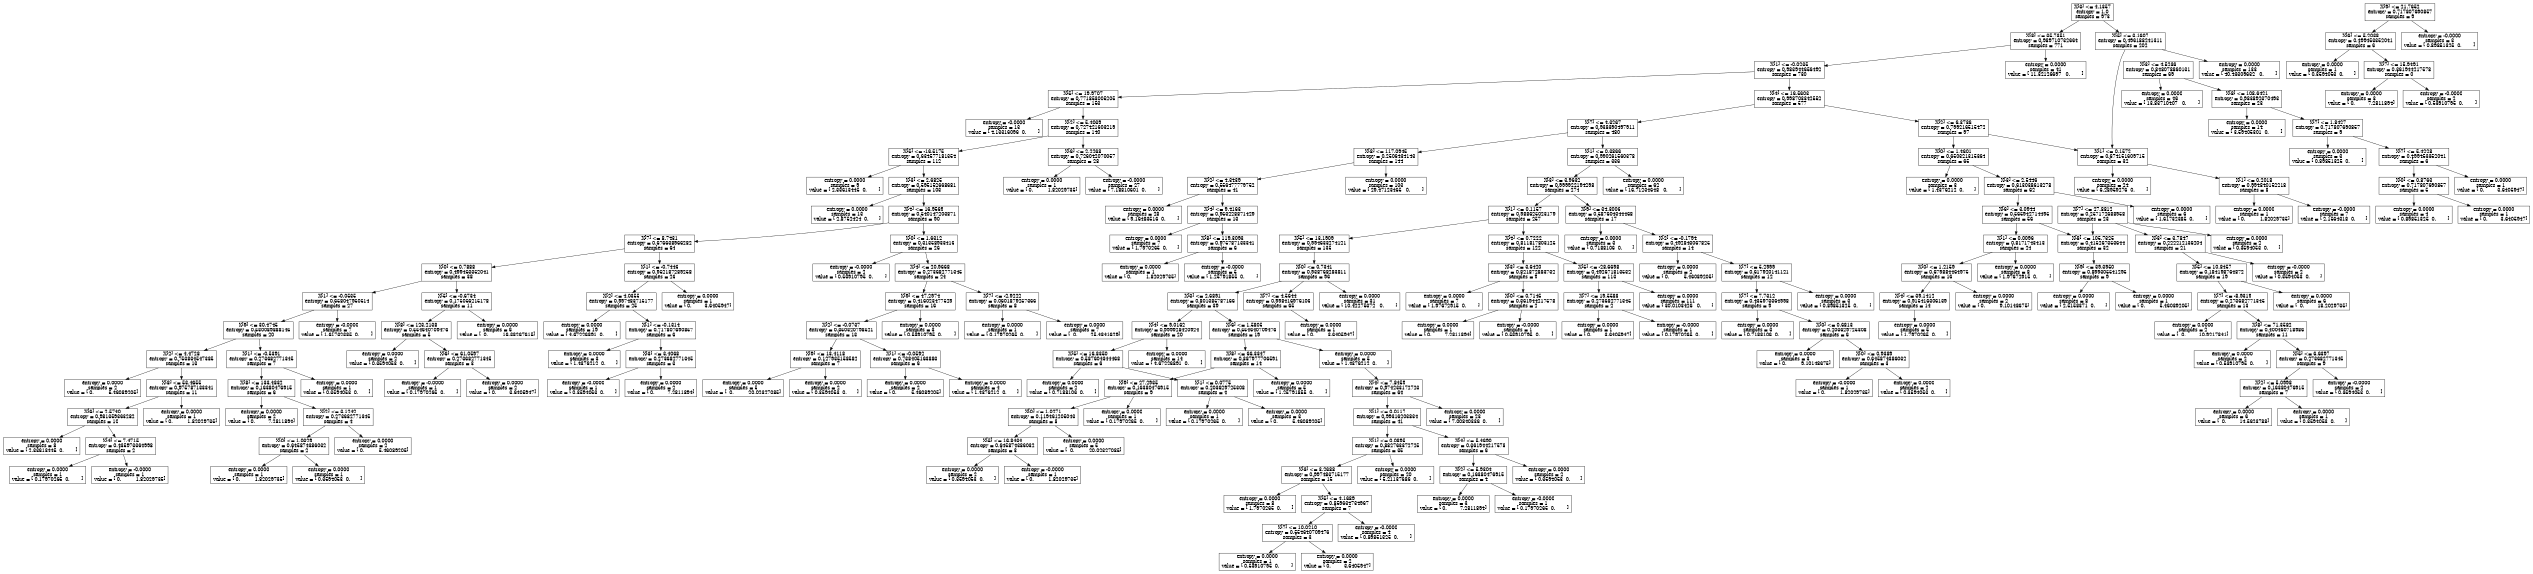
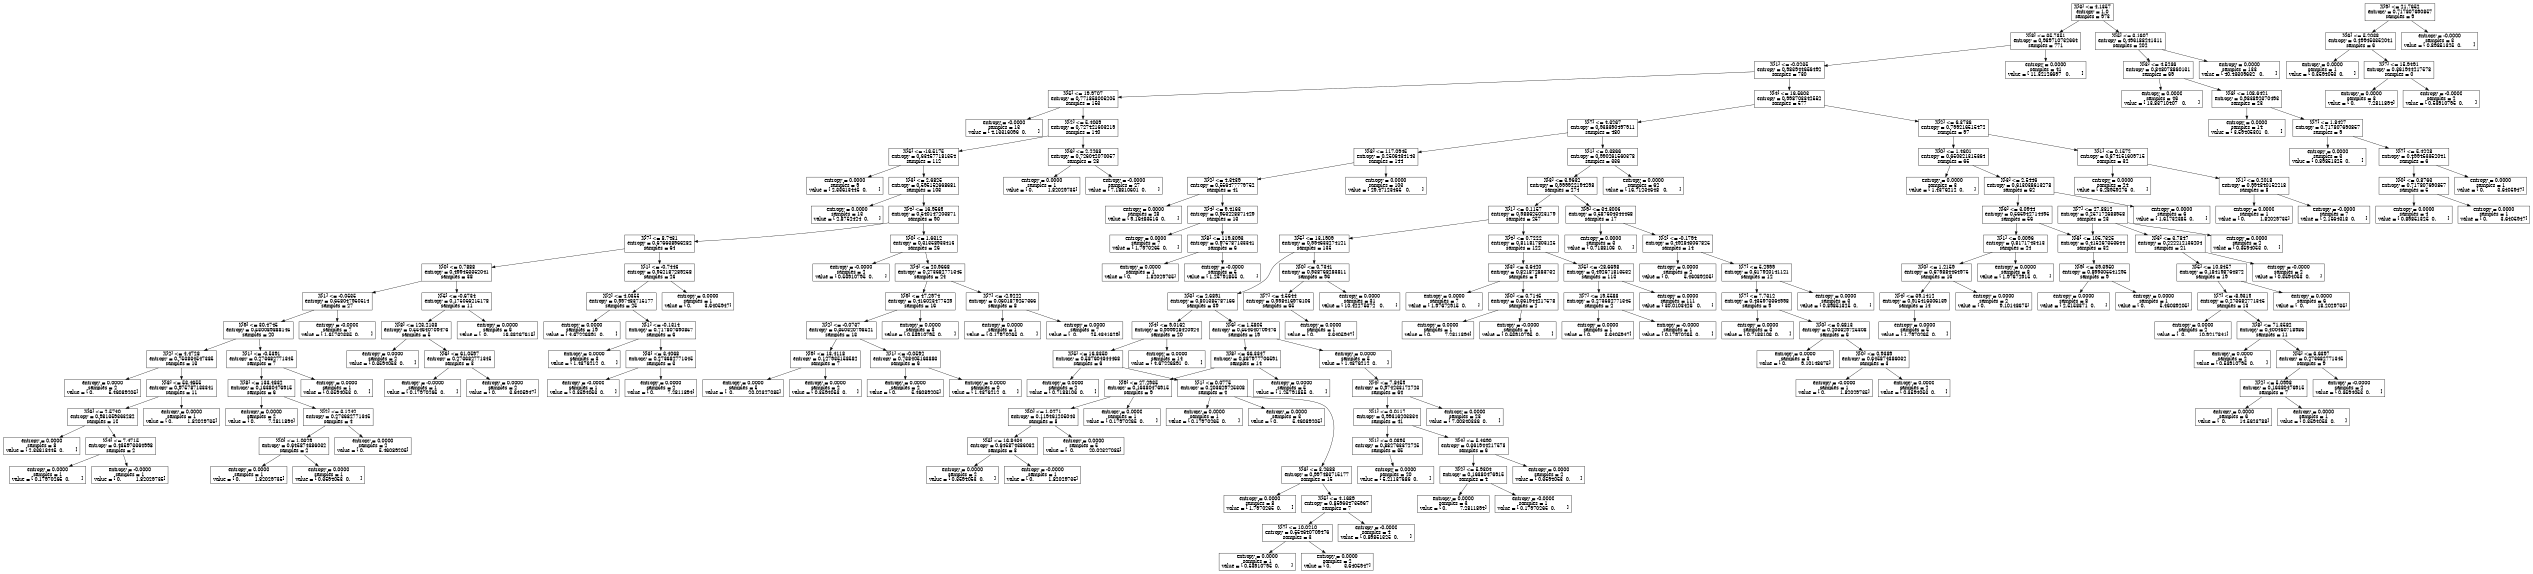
edge "X[5] <= 3.1607 entropy = 0.496188241311 samples = 202" -> "X[1] <= 0.1572 entropy = 0.674151609715 samples = 32": now "X[5] <= 3.1607 entropy = 0.496188241311 samples = 202" -> "X[3] <= 4.5236 entropy = 0.848078860131 samples = 69"
edge "X[0] <= 0.7341 entropy = 0.938768283811 samples = 96" -> "X[3] <= 2.6891 entropy = 0.801385787166 samples = 39": now "X[5] <= 13.1909 entropy = 0.994633274121 samples = 135" -> "X[3] <= 2.6891 entropy = 0.801385787166 samples = 39"
node "entropy = 0.0000 samples = 4 value = [ 1.4376212  0.       ]": label "entropy = 0.0000 samples = 4 value = [ 1.4376212  0.       ]" -> "entropy = 0.0000 samples = 0 value = [ 1.4376212  0.       ]"
edge "X[1] <= 0.0895 entropy = 0.882763372725 samples = 35" -> "X[3] <= 3.2688 entropy = 0.997483715177 samples = 15": now "X[1] <= 0.0775 entropy = 0.203629725308 samples = 4" -> "X[3] <= 3.2688 entropy = 0.997483715177 samples = 15"
node "X[5] <= 4.1689 entropy = 0.859634734967 samples = 7": label "X[5] <= 4.1689 entropy = 0.859634734967 samples = 7" -> "X[5] <= 4.1689 entropy = 0.859634735967 samples = 7"
